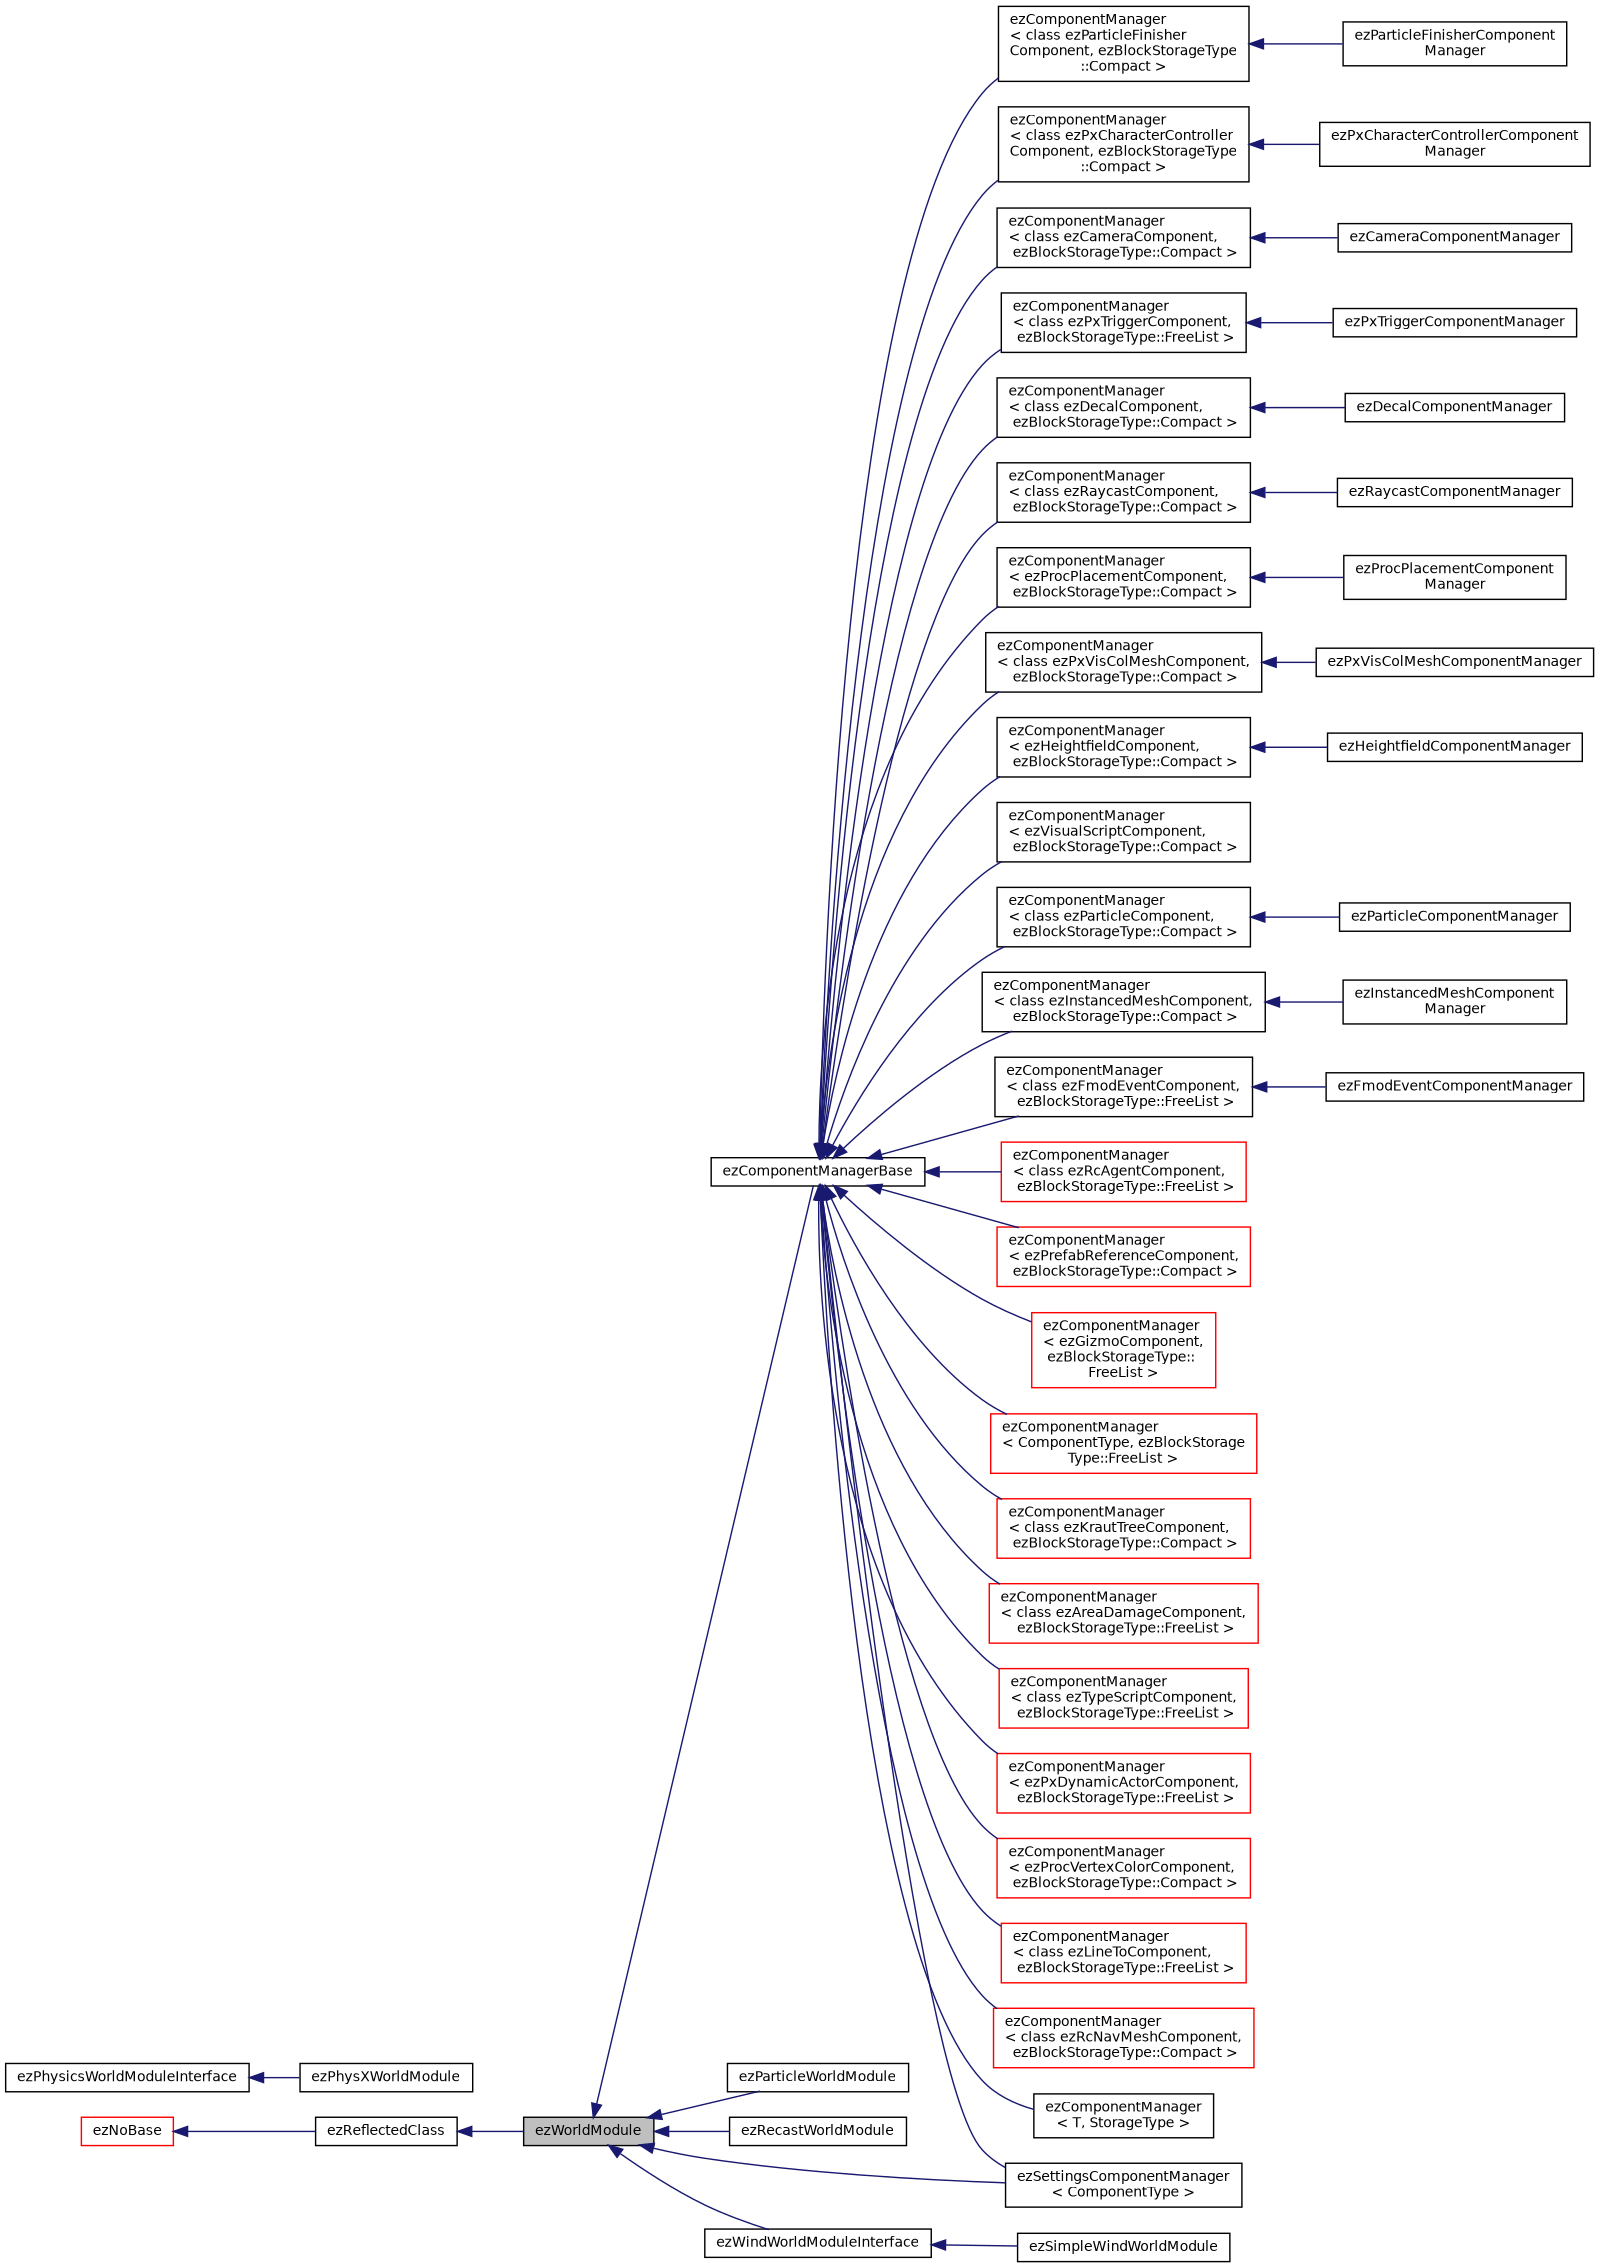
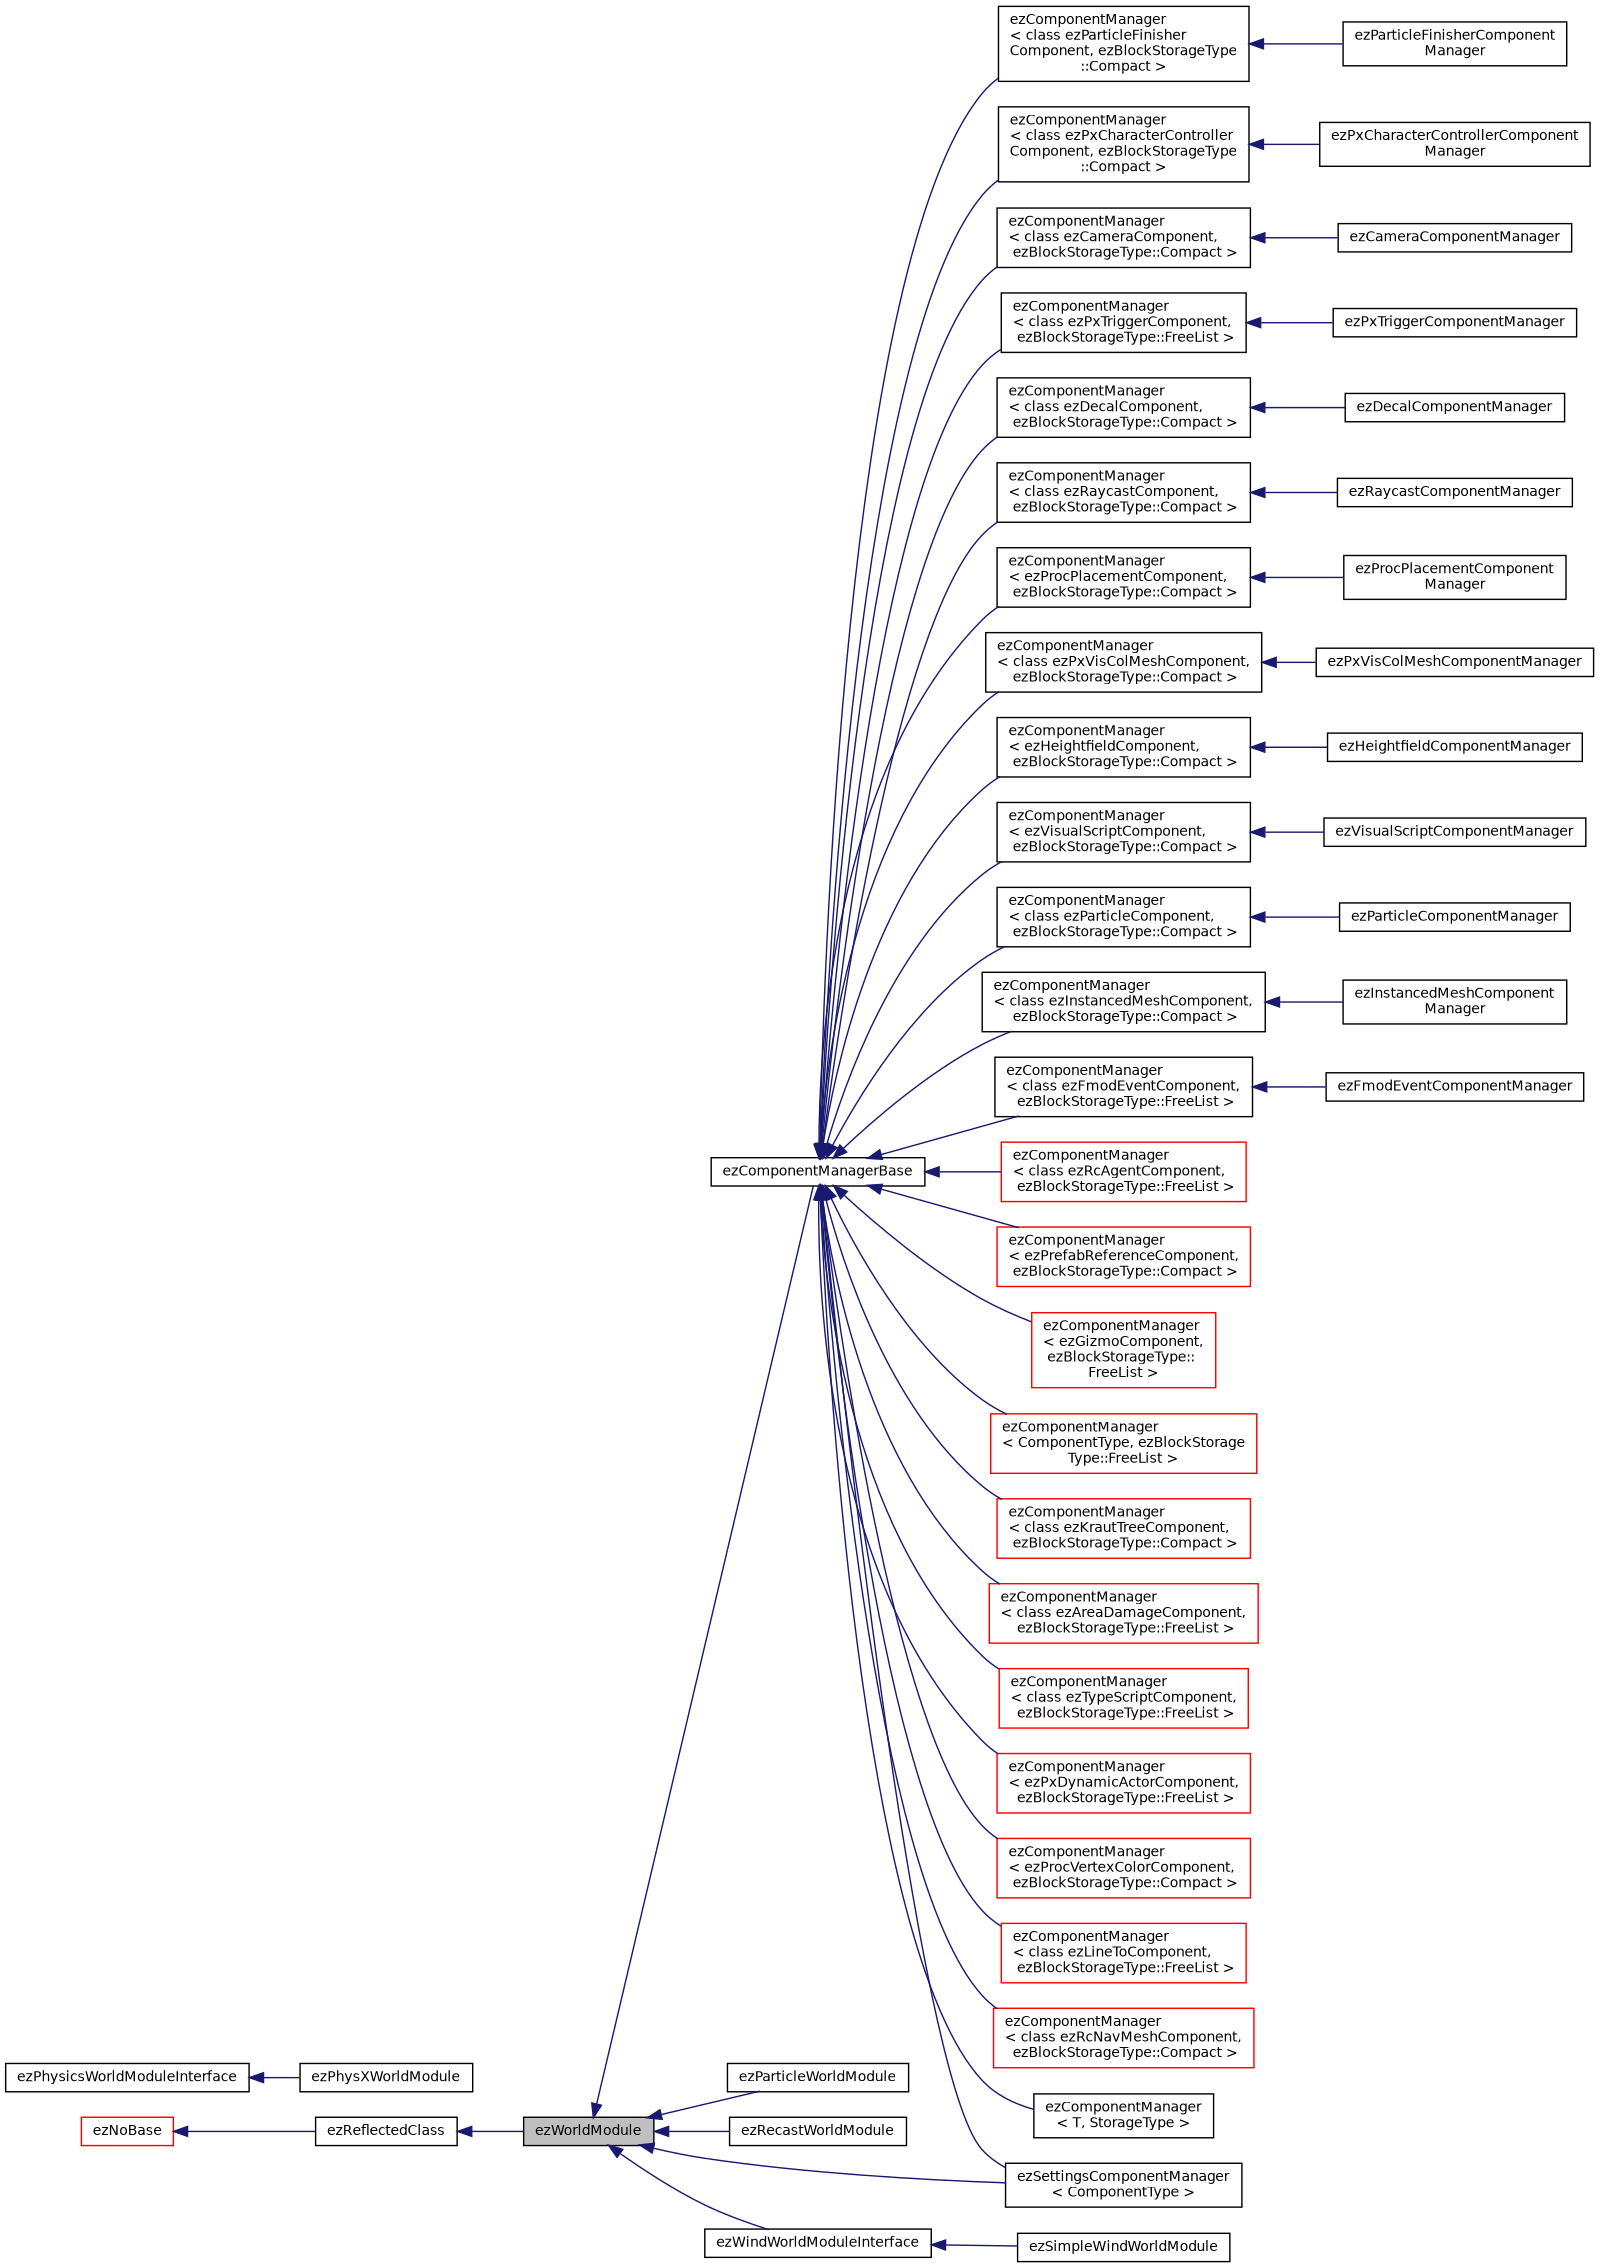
node "ezVisualScriptComponentManager": added
